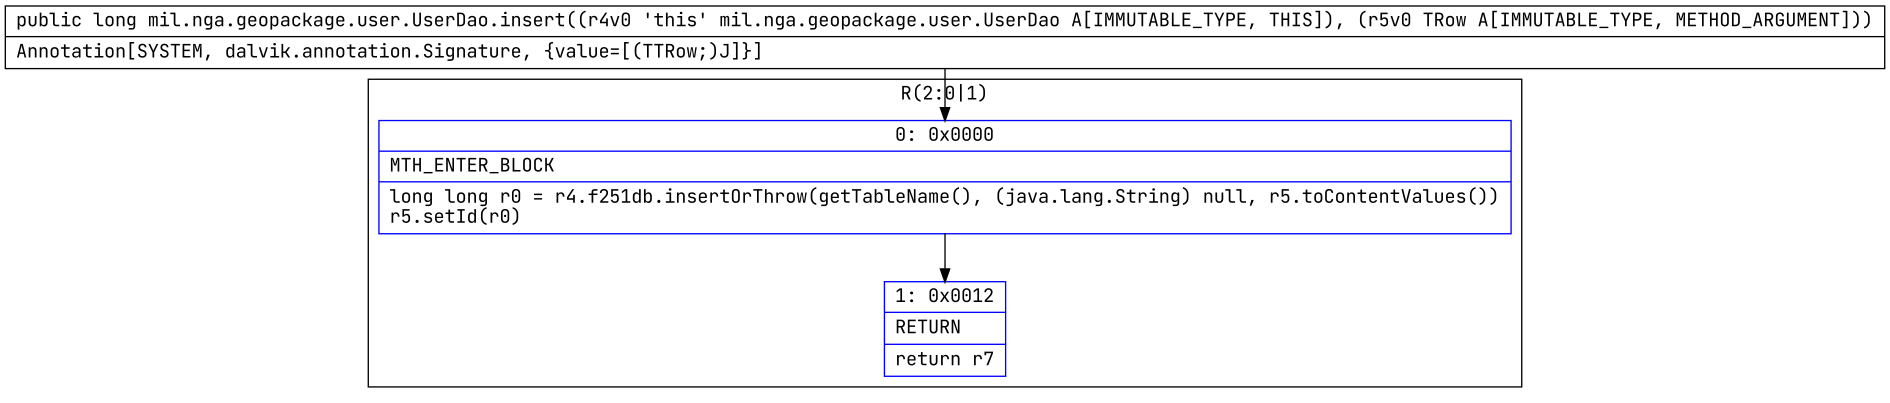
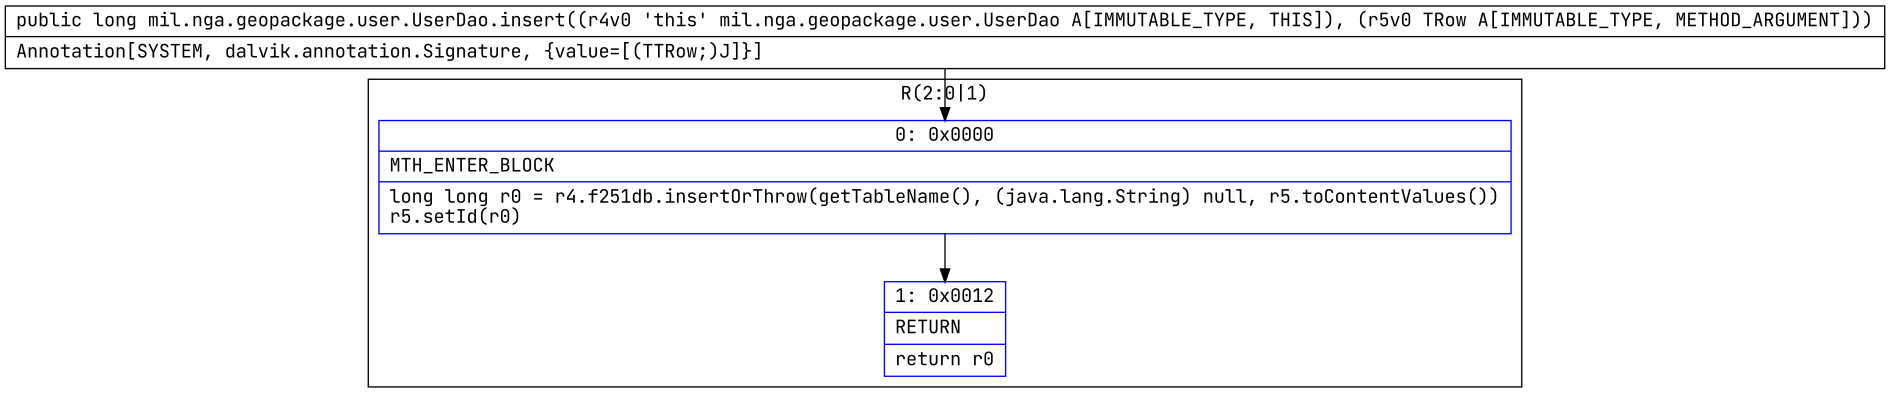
node "1: 0x0012": text "return r7" -> "return r0"
